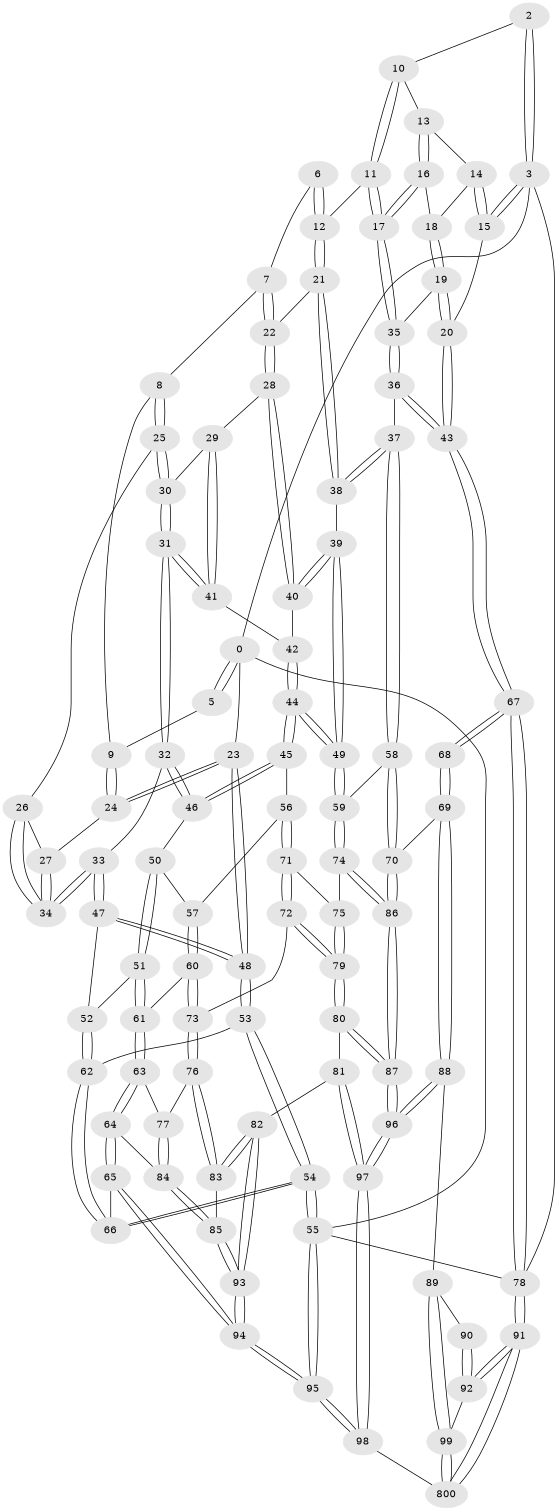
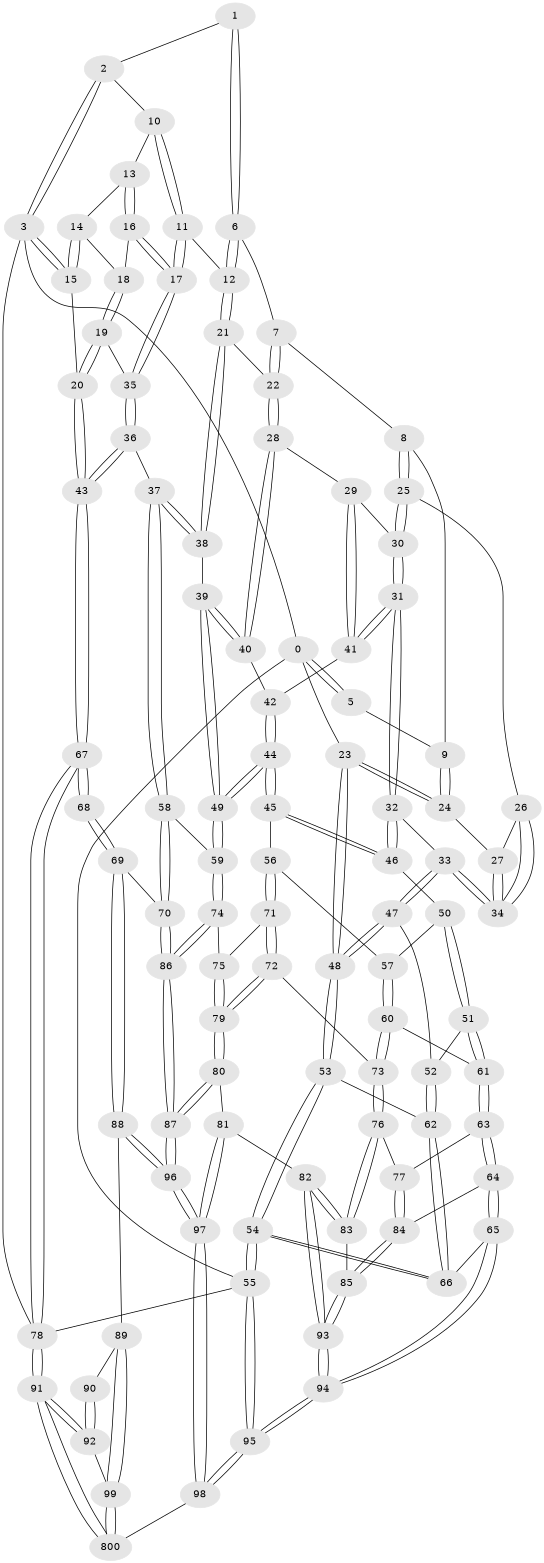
node "1": added
